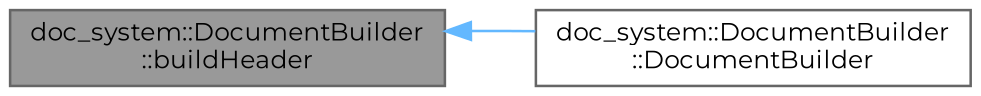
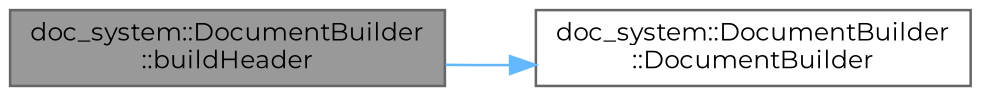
edge "doc_system::DocumentBuilder ::DocumentBuilder" -> "doc_system::DocumentBuilder ::buildHeader": reversed
